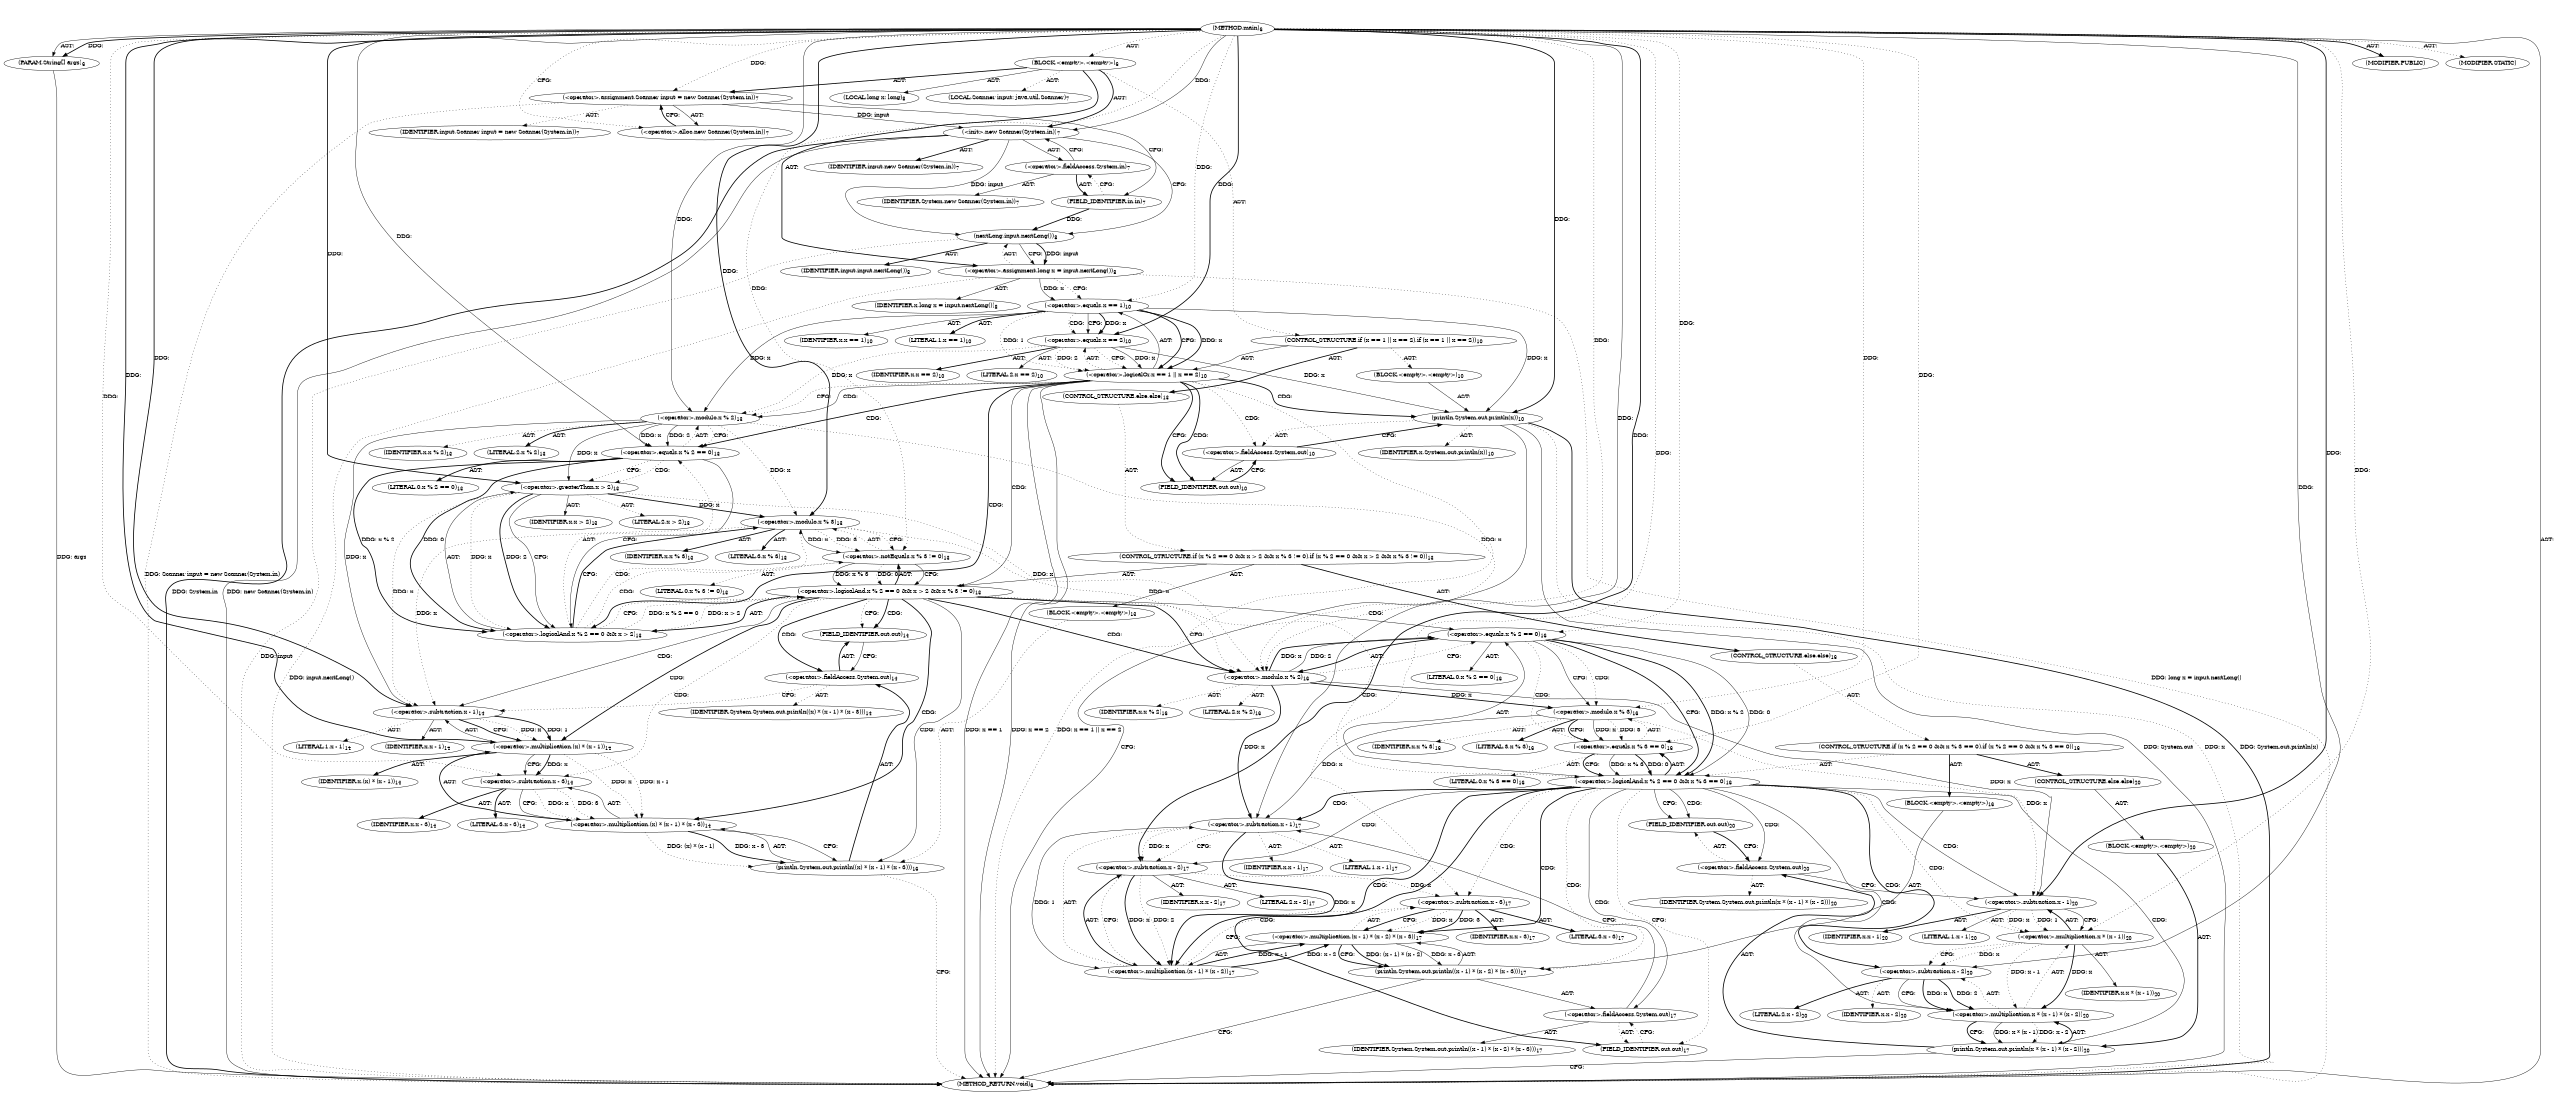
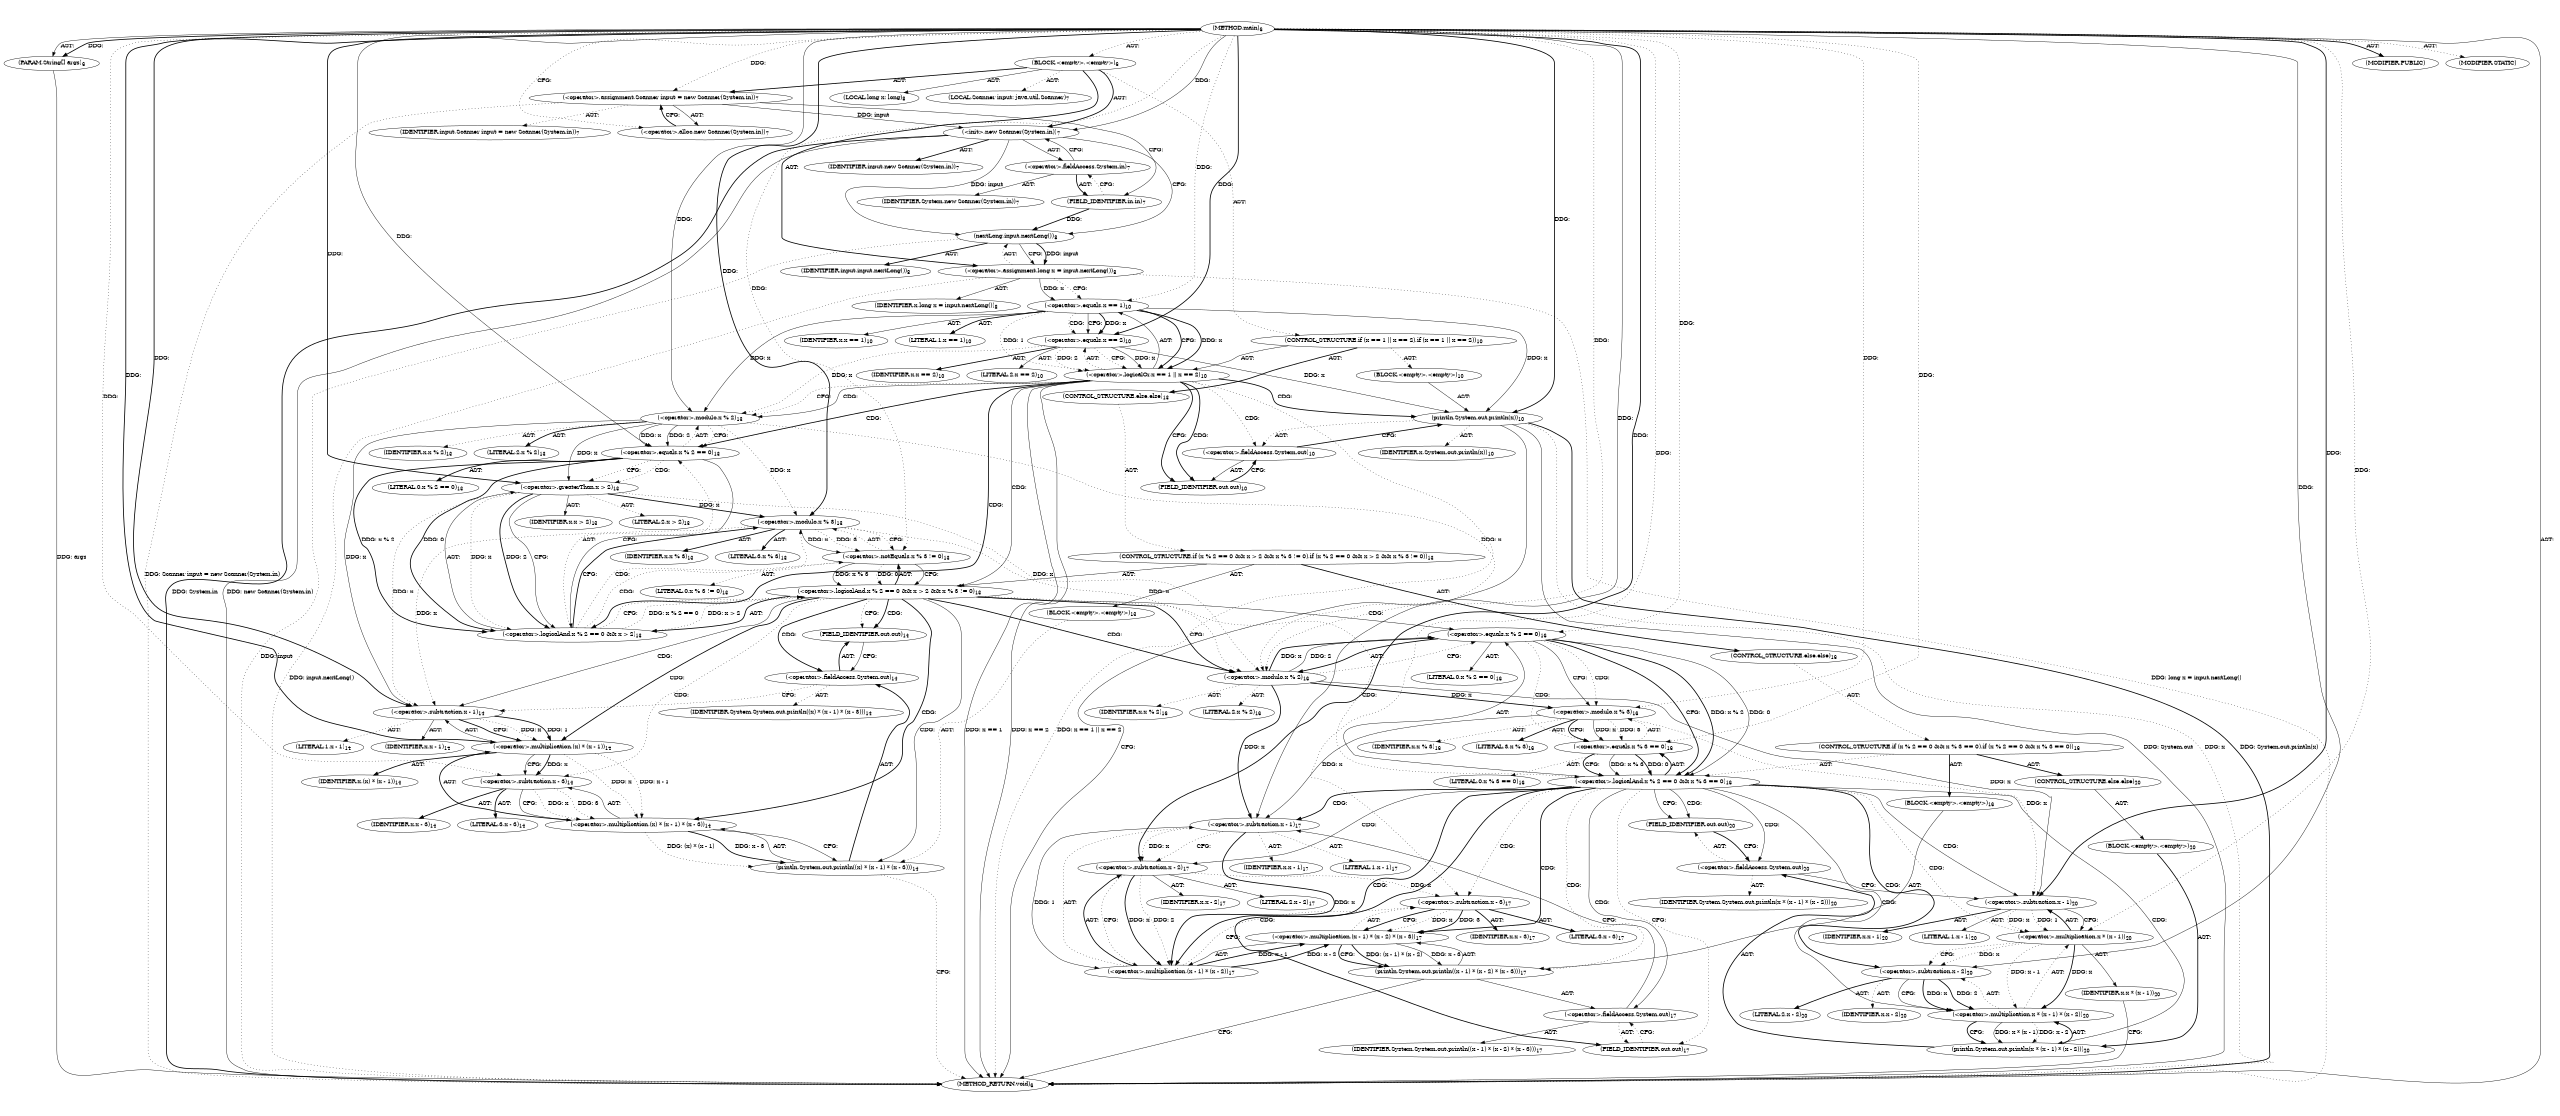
node "(println,System.out.println((x) * (x - 1) * (x - 3)))": text "16" -> "14"
edge "(println,System.out.println(x * (x - 1) * (x - 2)))" -> "(METHOD_RETURN,void)": now "(IDENTIFIER,x,x * (x - 1))" -> "(METHOD_RETURN,void)"
